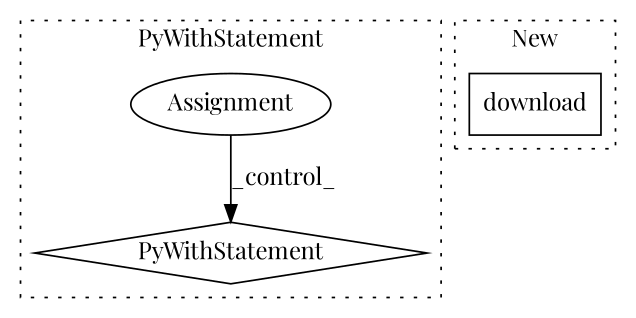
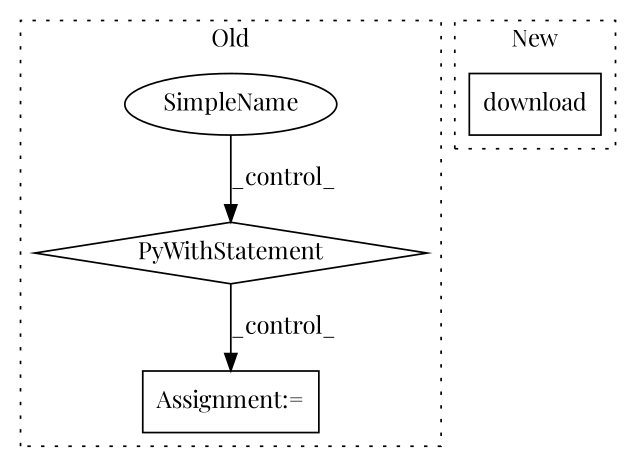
cluster "PyWithStatement": label "PyWithStatement" -> "Old"
node "Assignment": label "Assignment" -> "SimpleName"
node "Assignment:=": added
